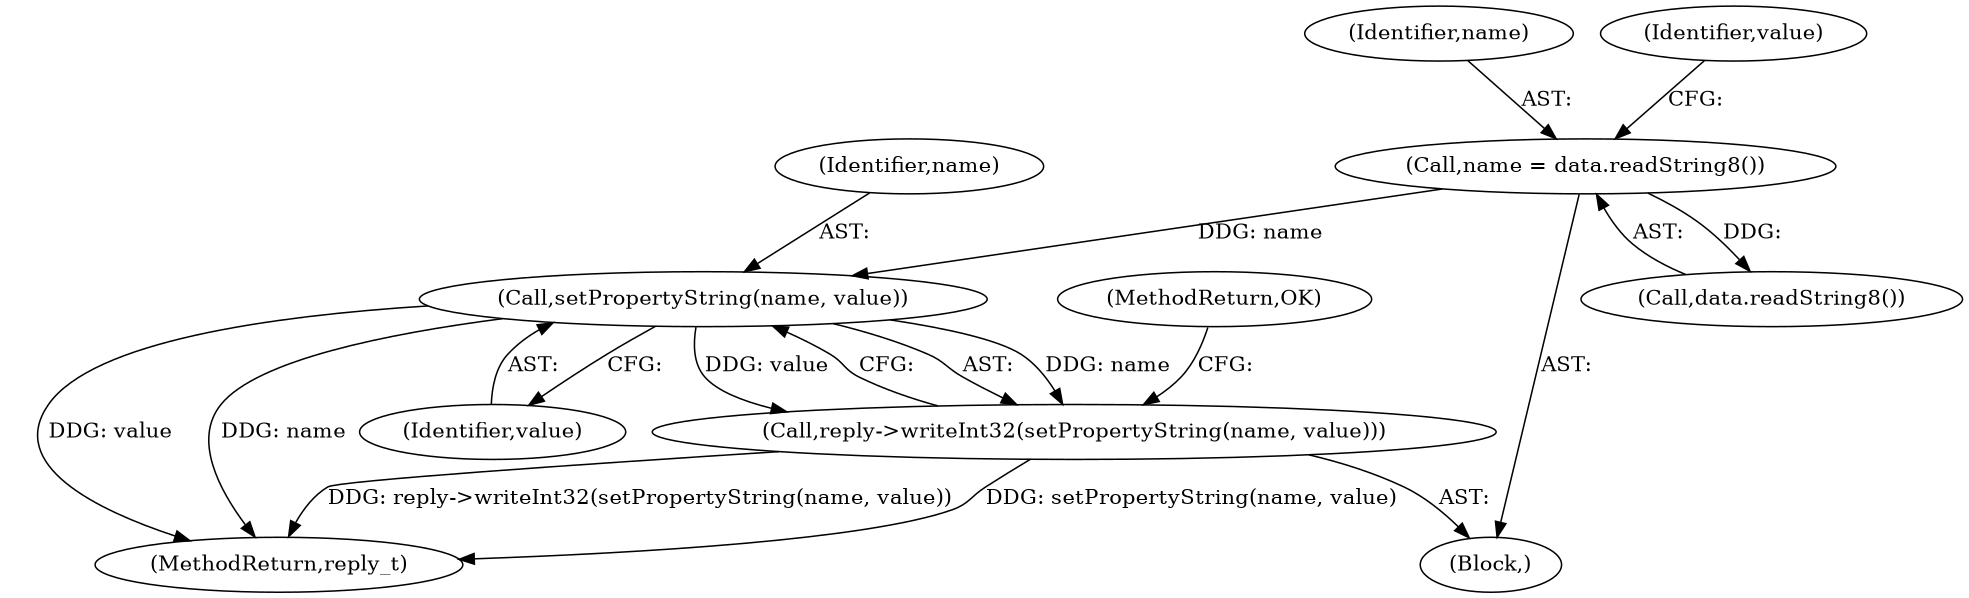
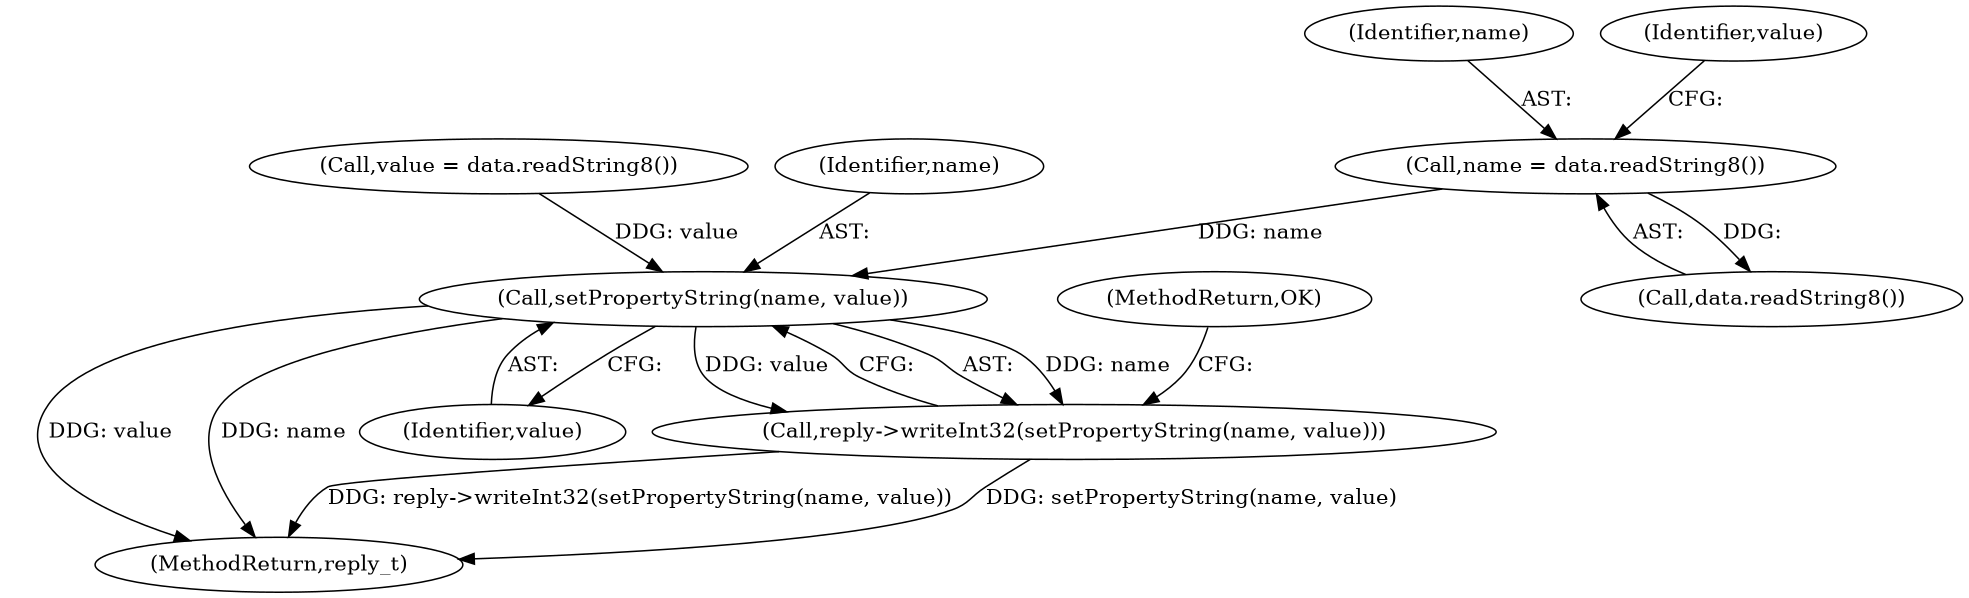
node "(Call,value = data.readString8())": added
node "(Block,)": removed
